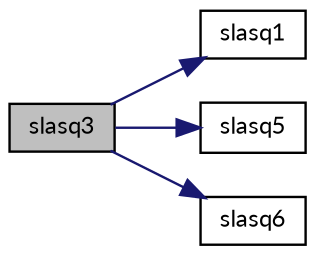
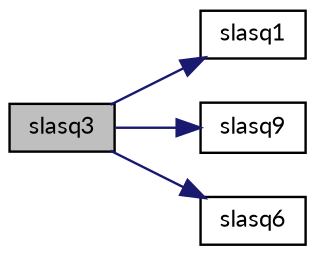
node "slasq5": label "slasq5" -> "slasq9"
